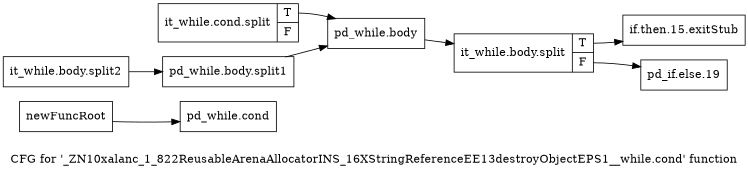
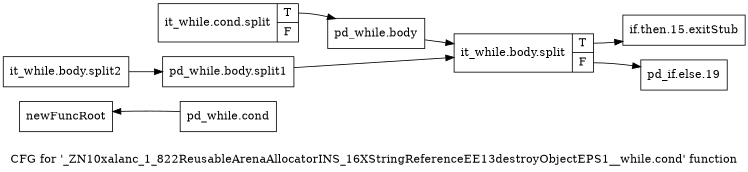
edge "pd_while.body.split1" -> "pd_while.body": now "pd_while.body.split1" -> "it_while.body.split"
edge "newFuncRoot" -> "pd_while.cond": reversed
